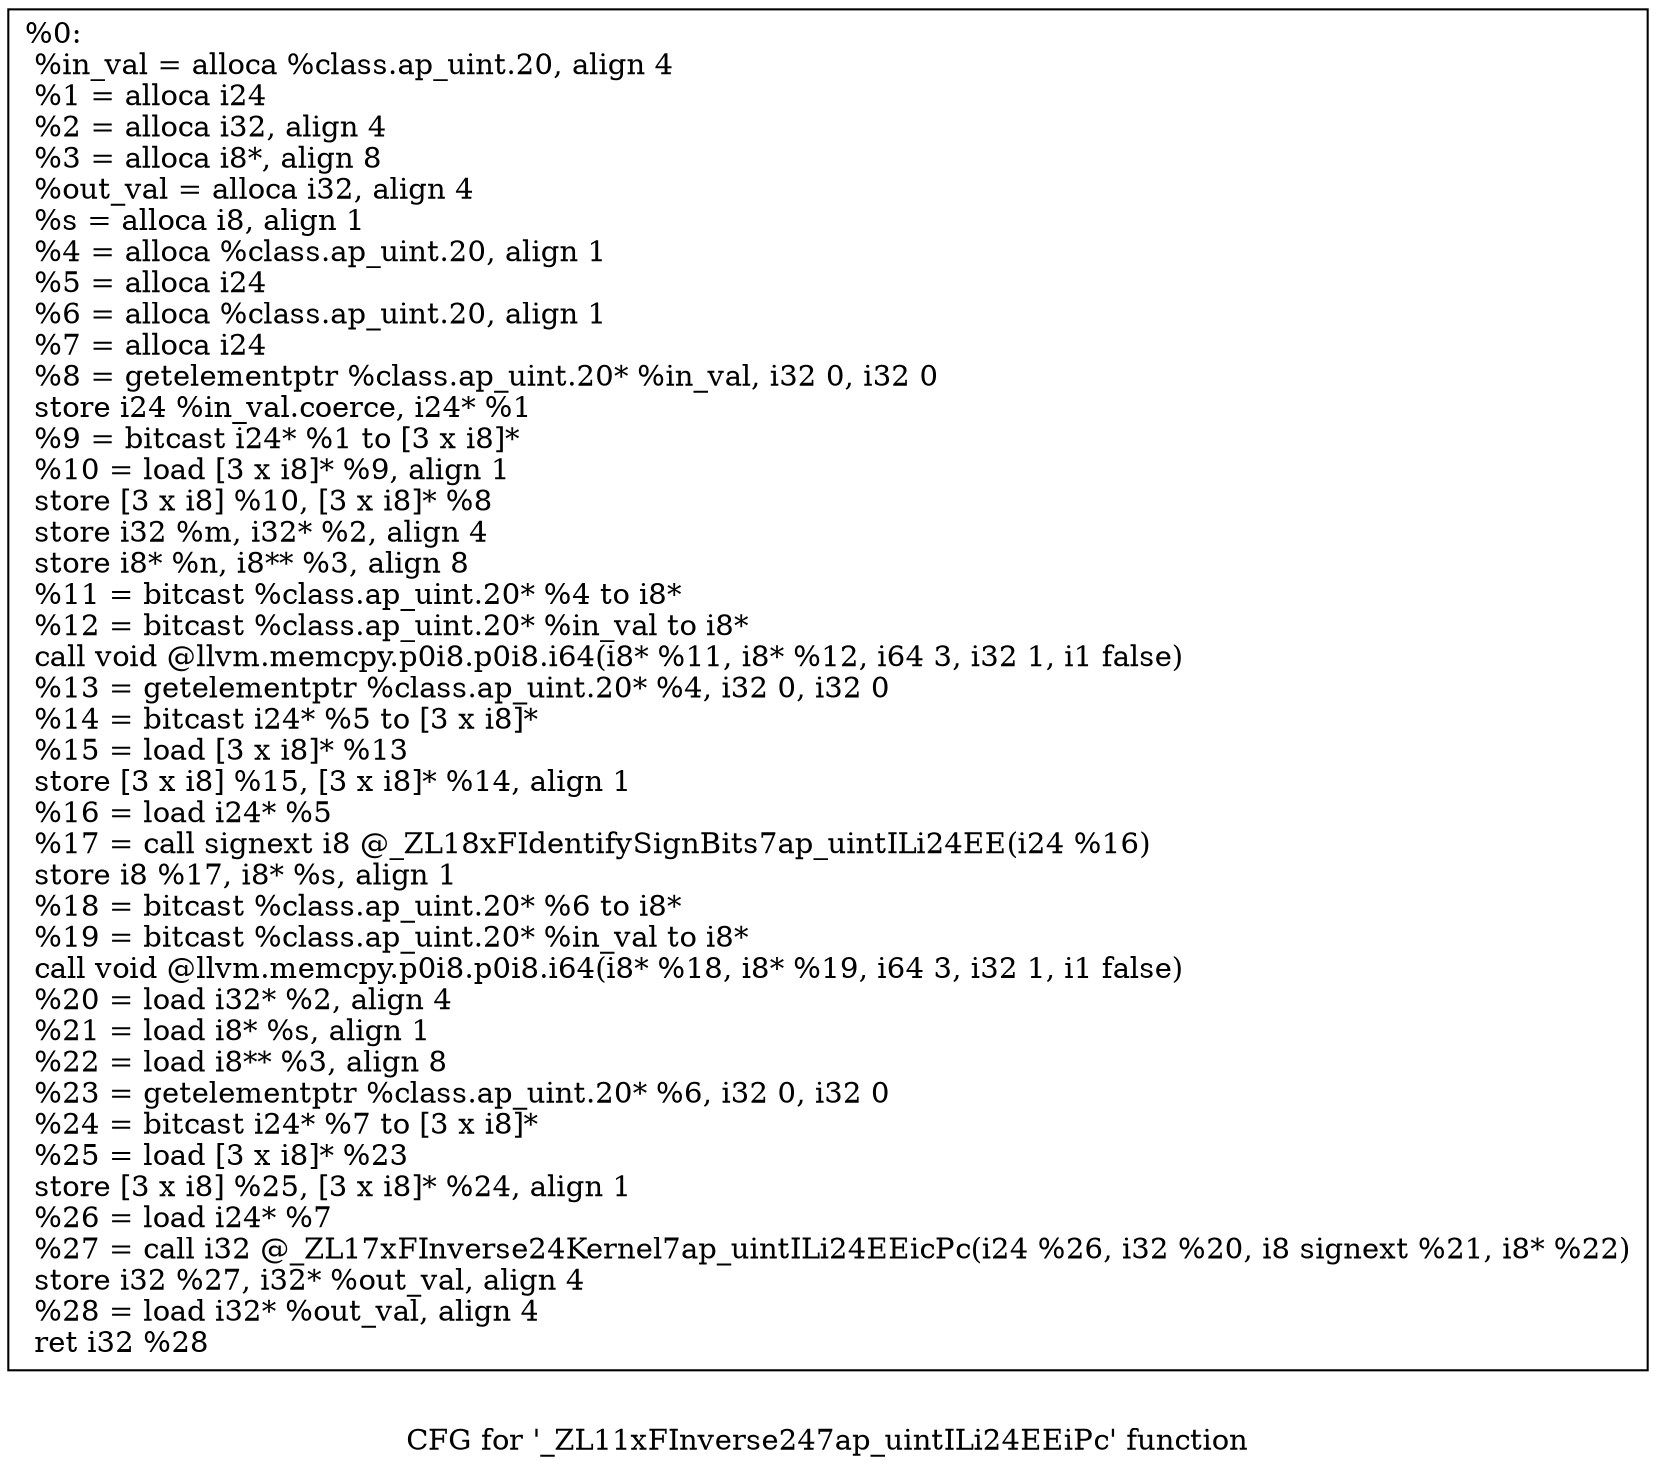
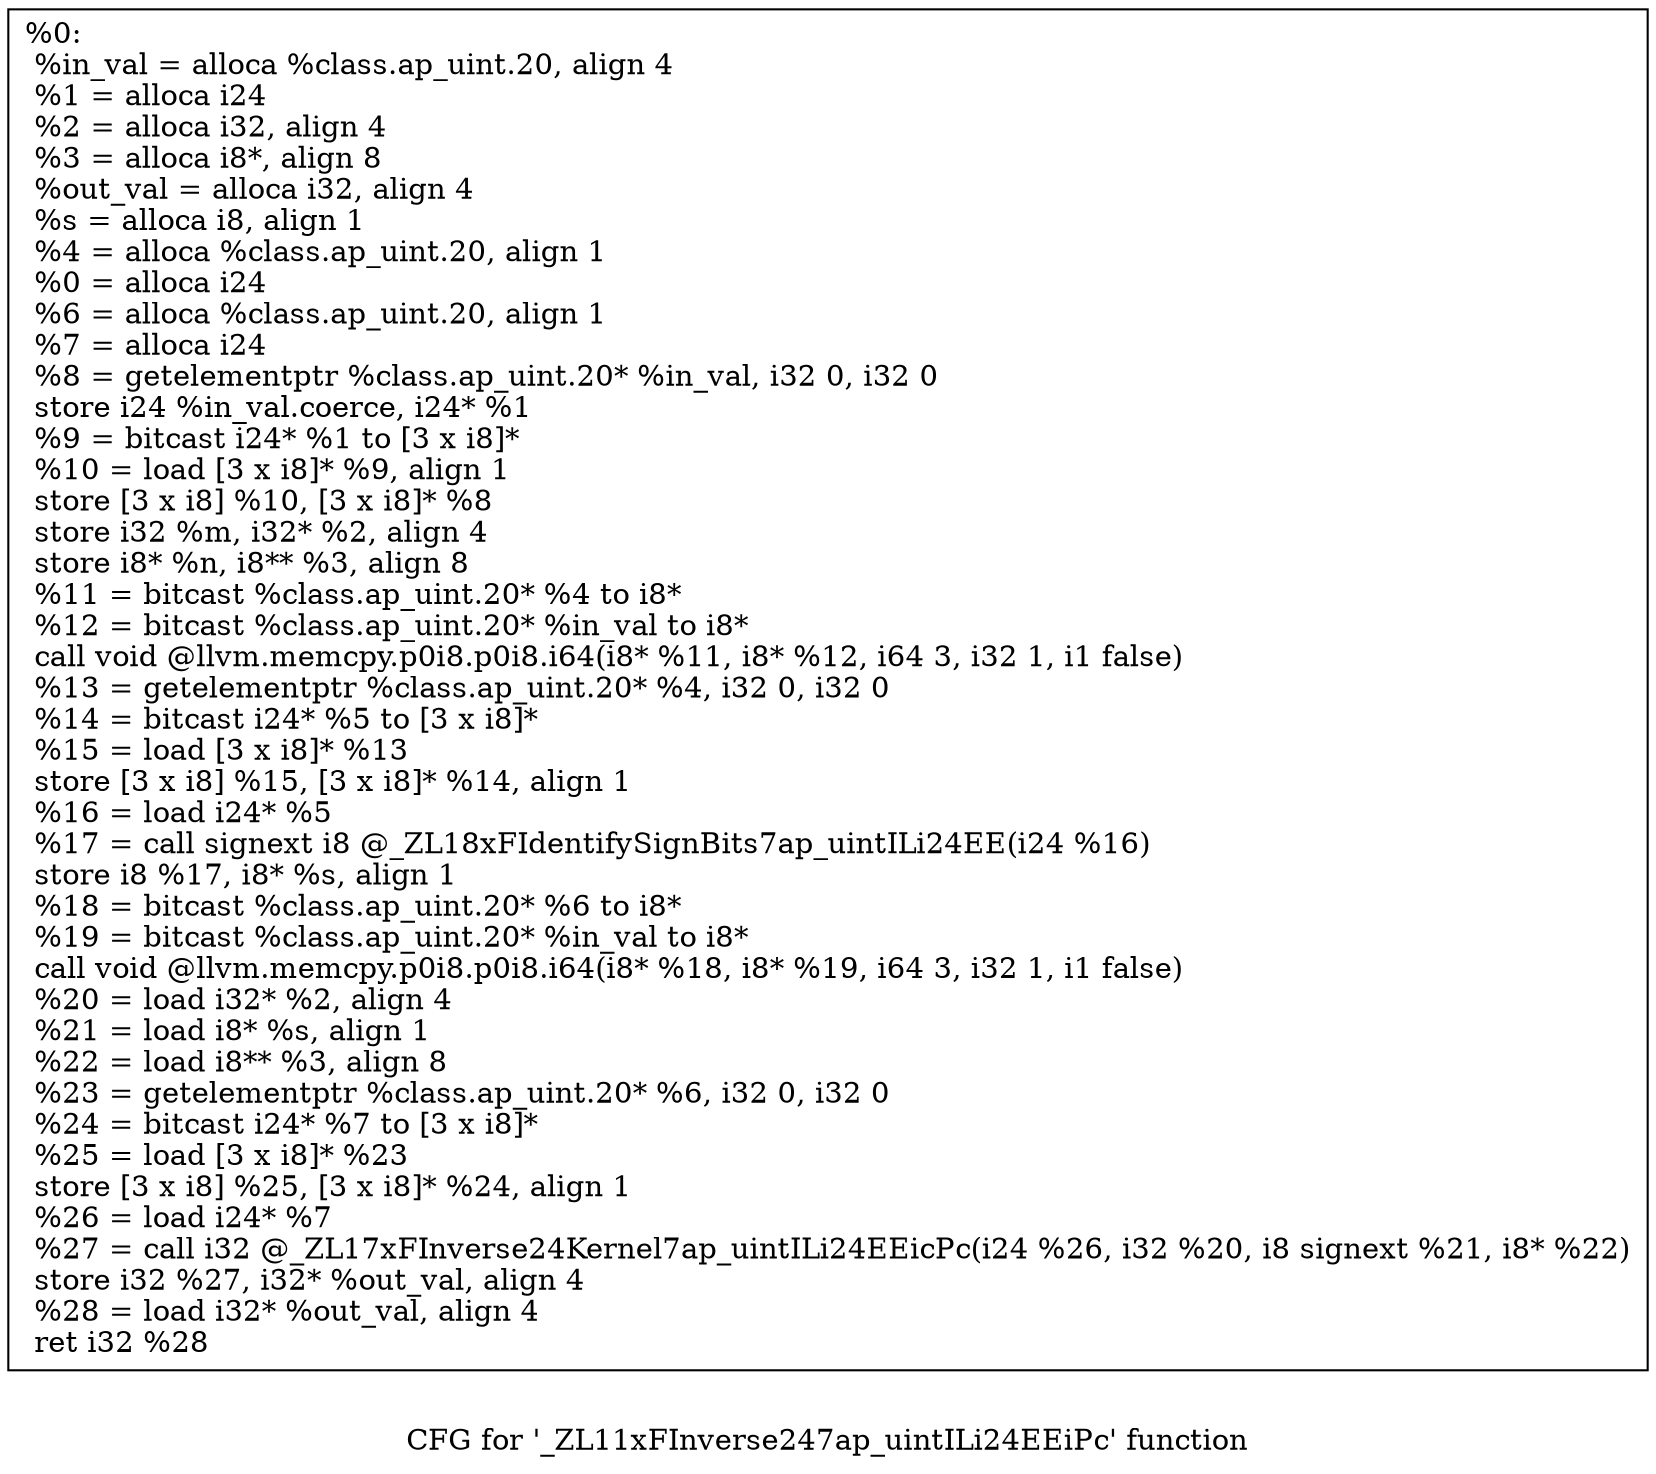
node "%0:": text "%5 = alloca i24" -> "%0 = alloca i24"
